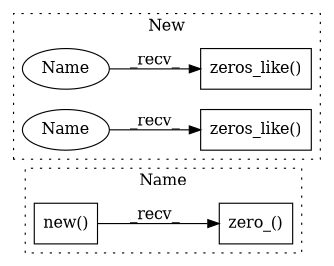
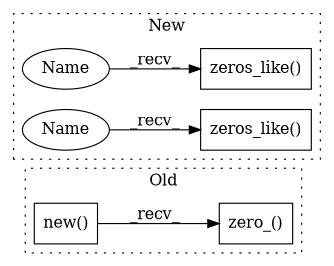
cluster "Name": label "Name" -> "Old"
